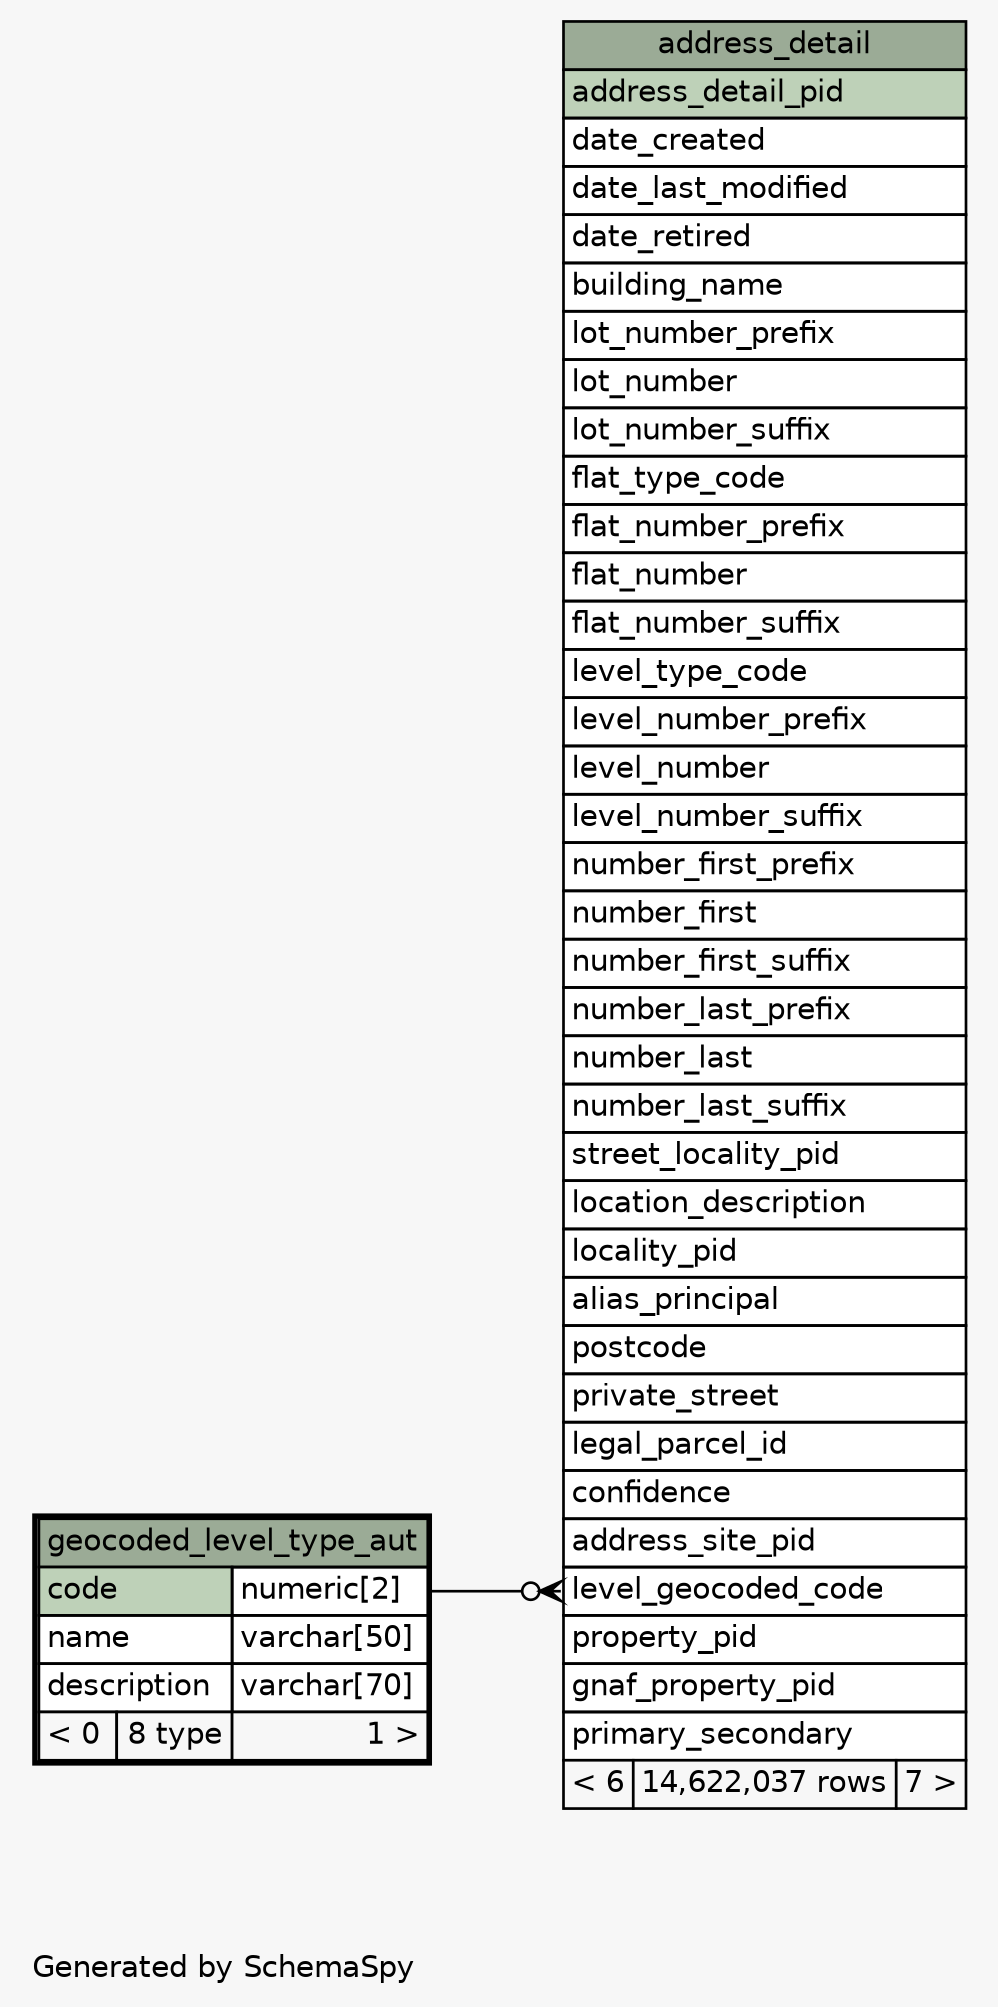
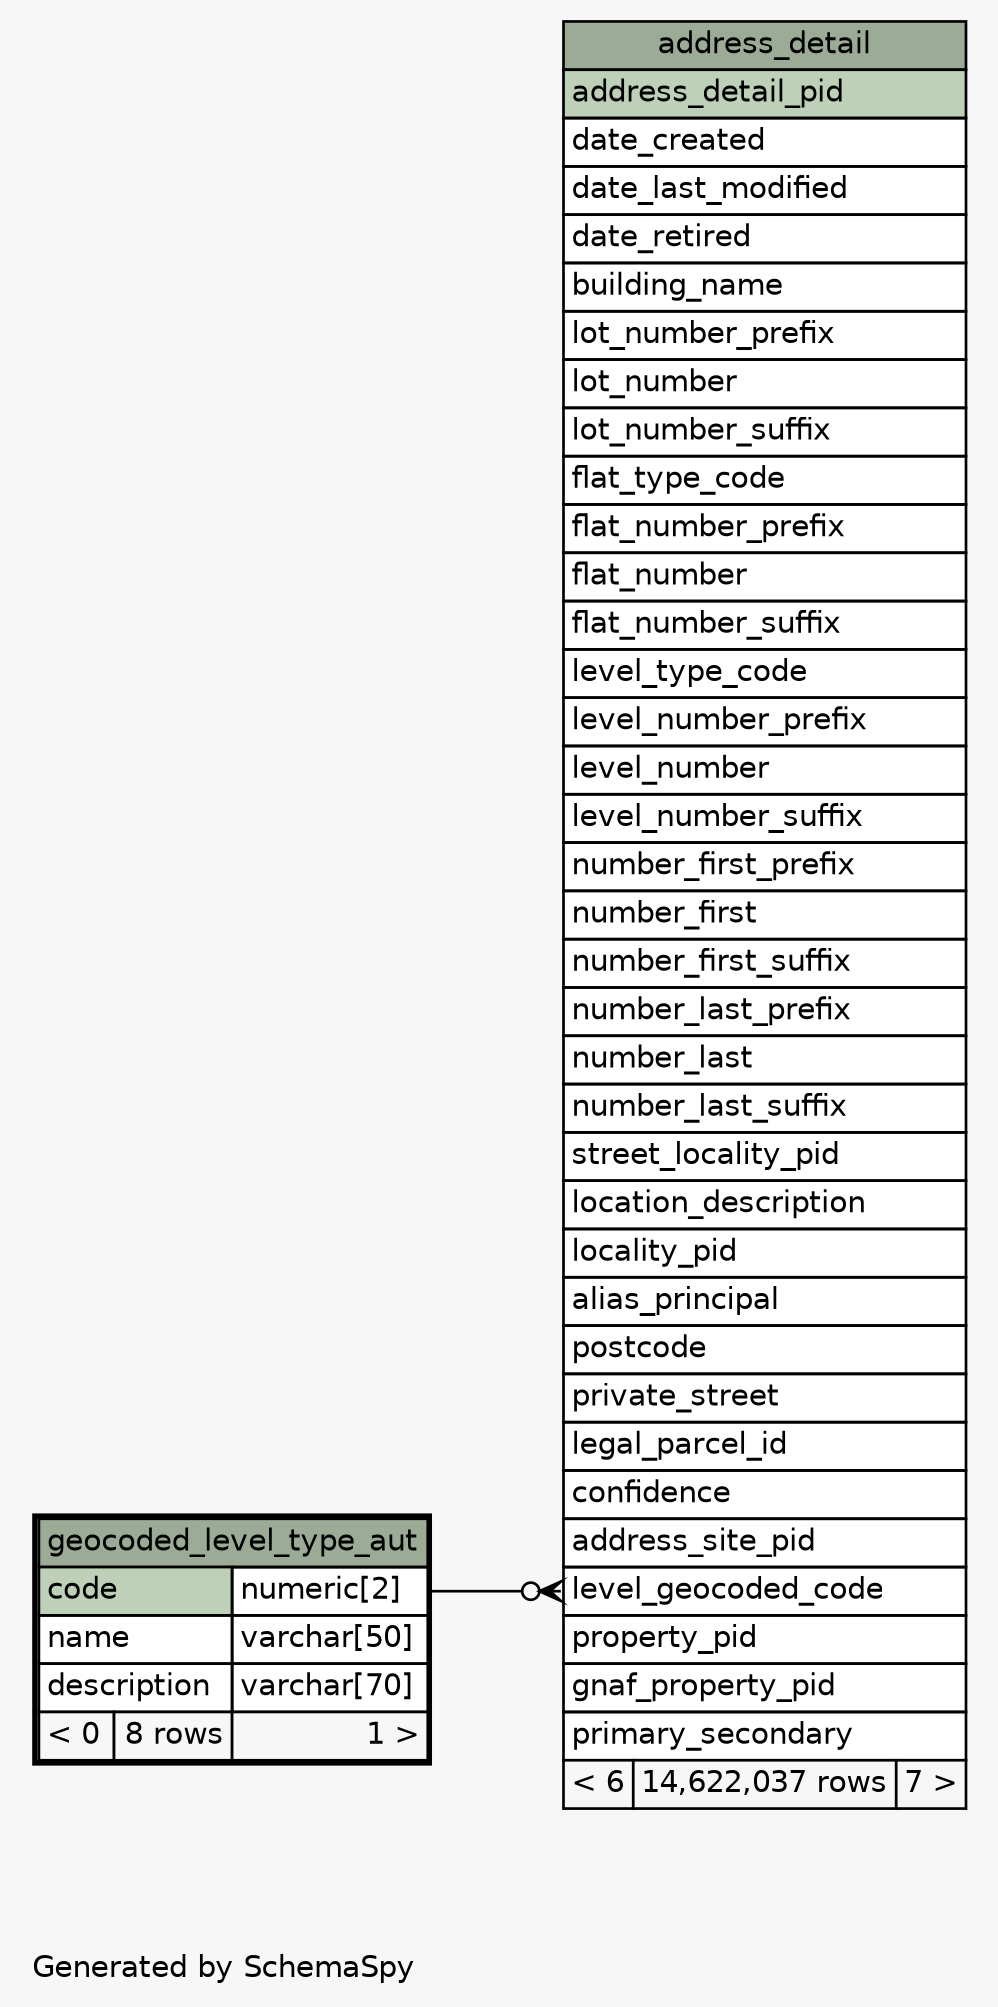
node "geocoded_level_type_aut": text "8 type" -> "8 rows"
